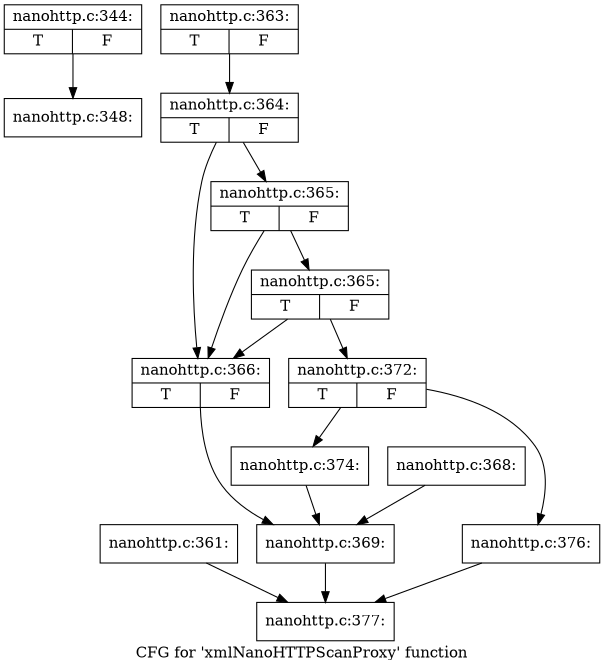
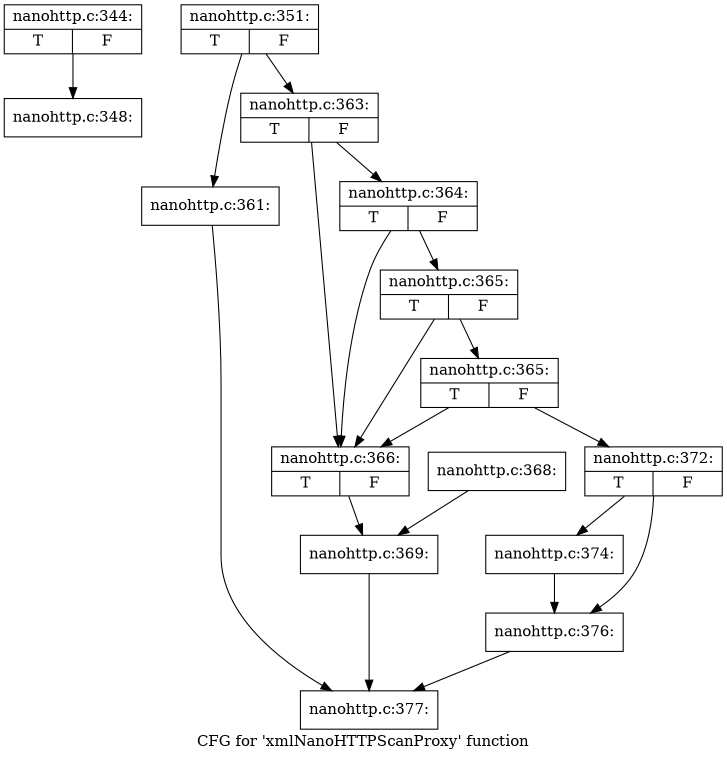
node "nanohttp.c:351:": added
edge "nanohttp.c:363:" -> "nanohttp.c:366:": added
edge "nanohttp.c:374:" -> "nanohttp.c:369:": now "nanohttp.c:374:" -> "nanohttp.c:376:"
